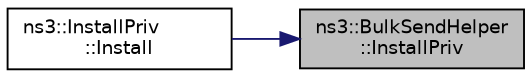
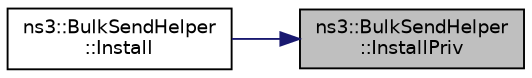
node "ns3::InstallPriv ::Install": label "ns3::InstallPriv ::Install" -> "ns3::BulkSendHelper ::Install"
